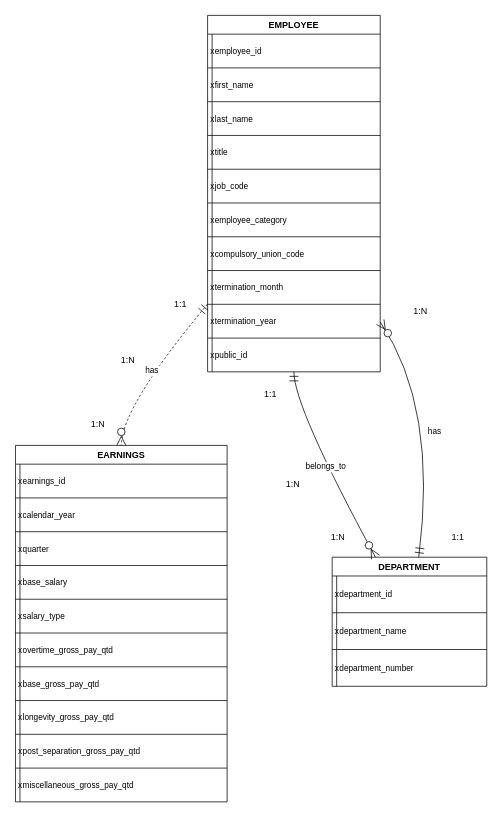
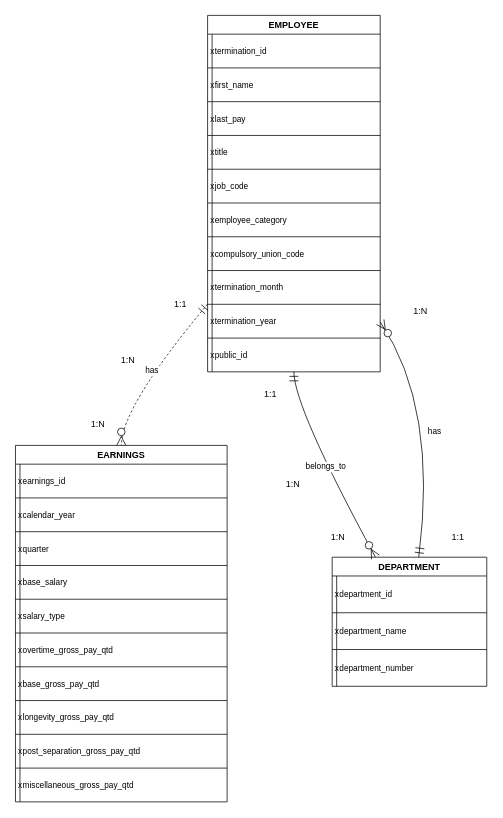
node "employee_id": label "employee_id" -> "termination_id"
node "last_name": label "last_name" -> "last_pay"
